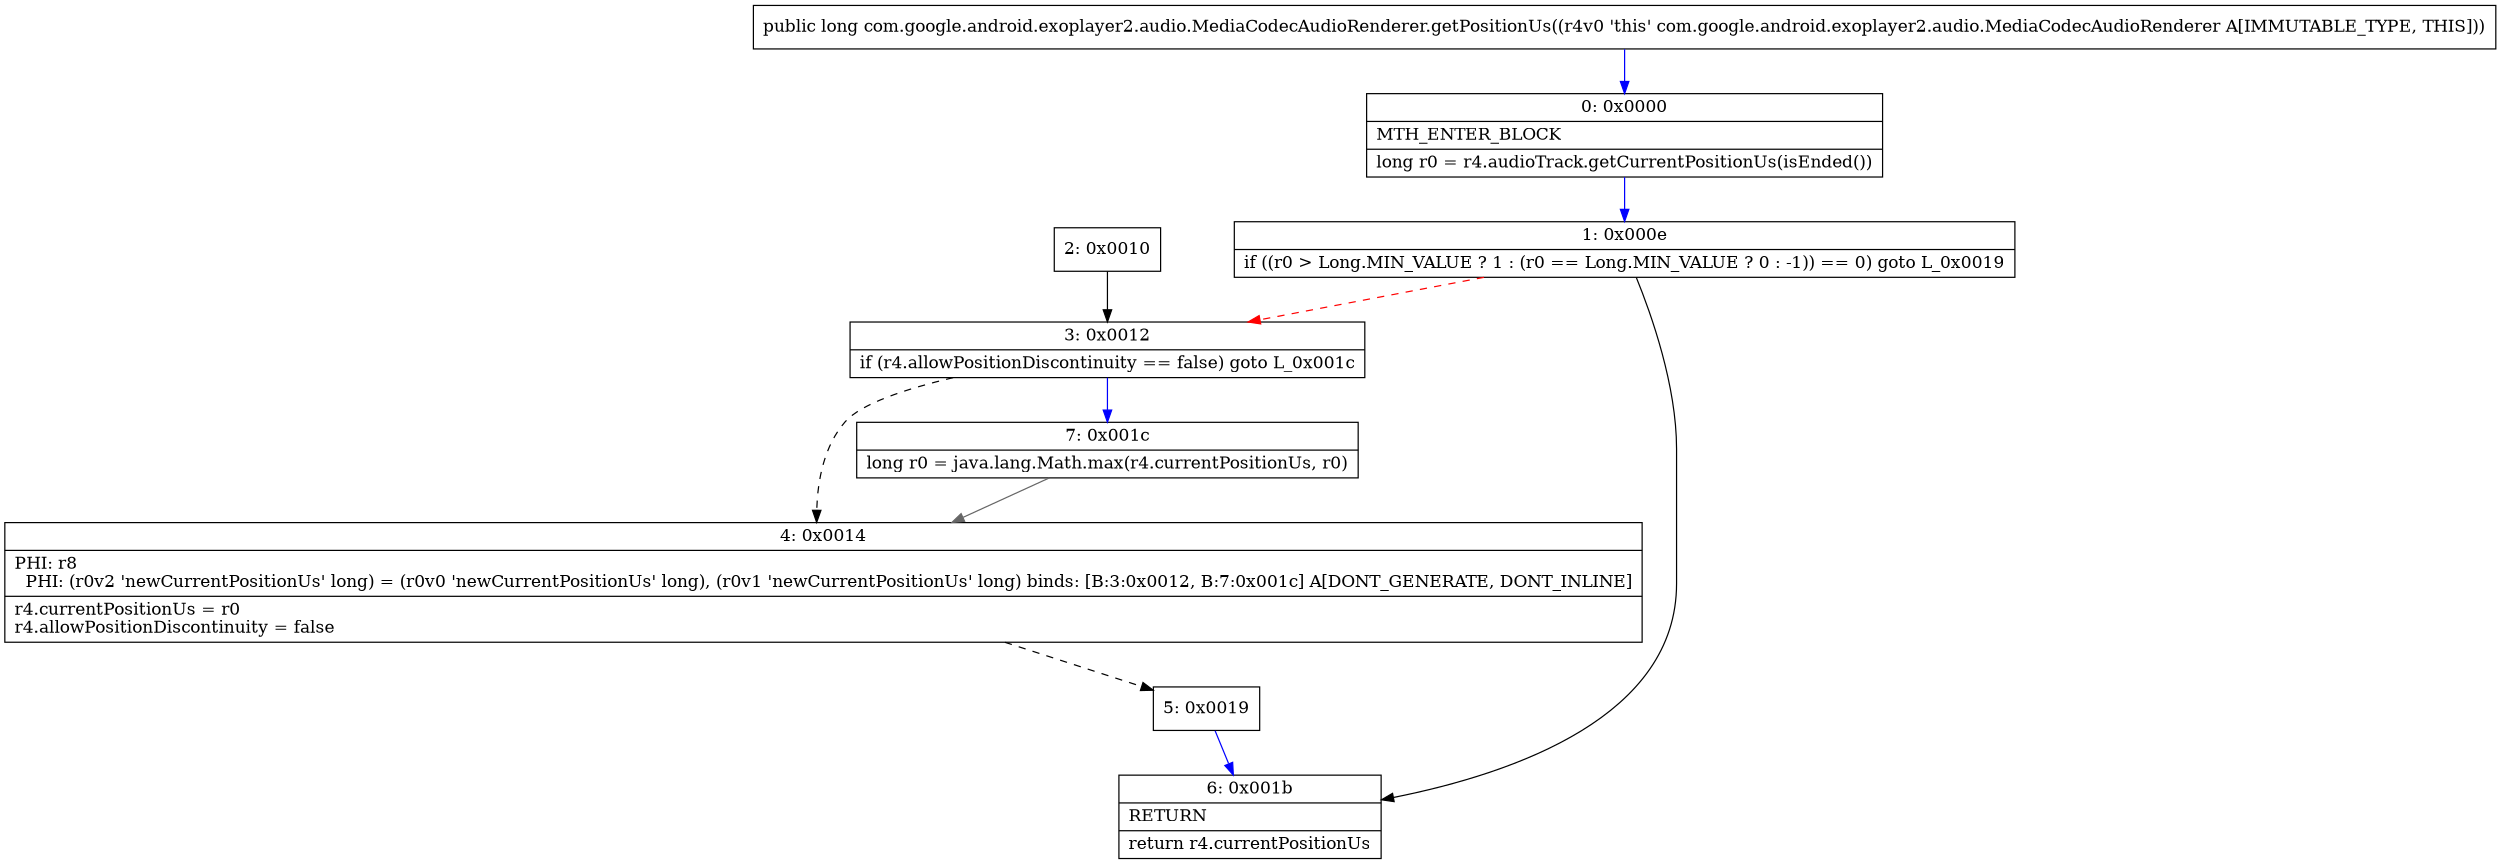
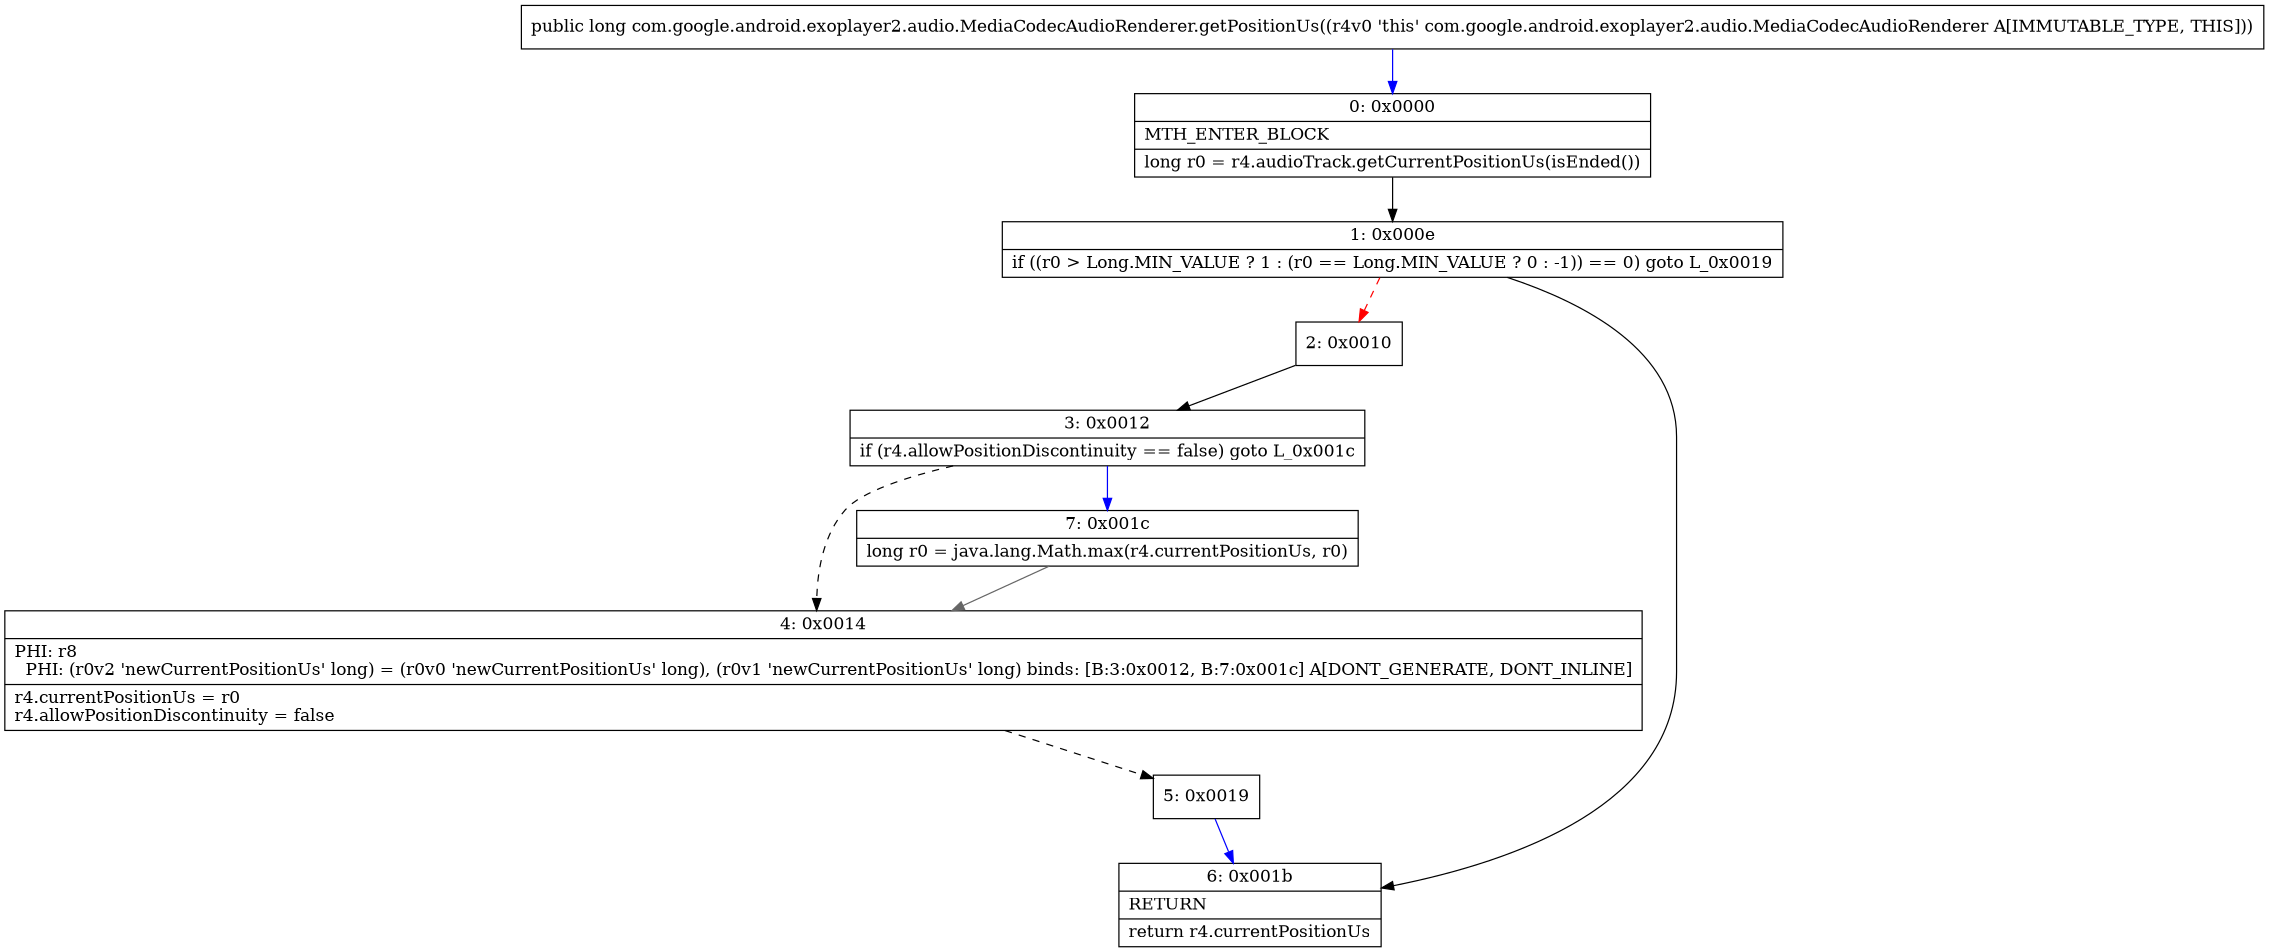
edge "0: 0x0000" -> "1: 0x000e": color blue -> black
edge "1: 0x000e" -> "3: 0x0012": now "1: 0x000e" -> "2: 0x0010"
